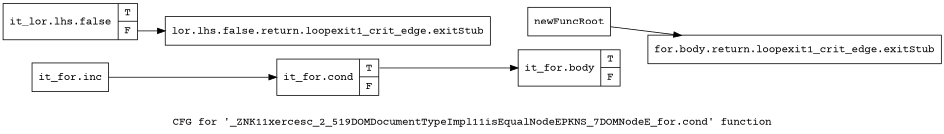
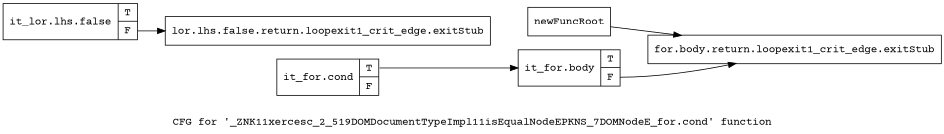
edge "it_for.body" -> "for.body.return.loopexit1_crit_edge.exitStub": added
node "it_for.inc": removed
